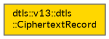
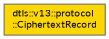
node "dtls::v13::dtls ::CiphertextRecord": label "dtls::v13::dtls ::CiphertextRecord" -> "dtls::v13::protocol ::CiphertextRecord"
